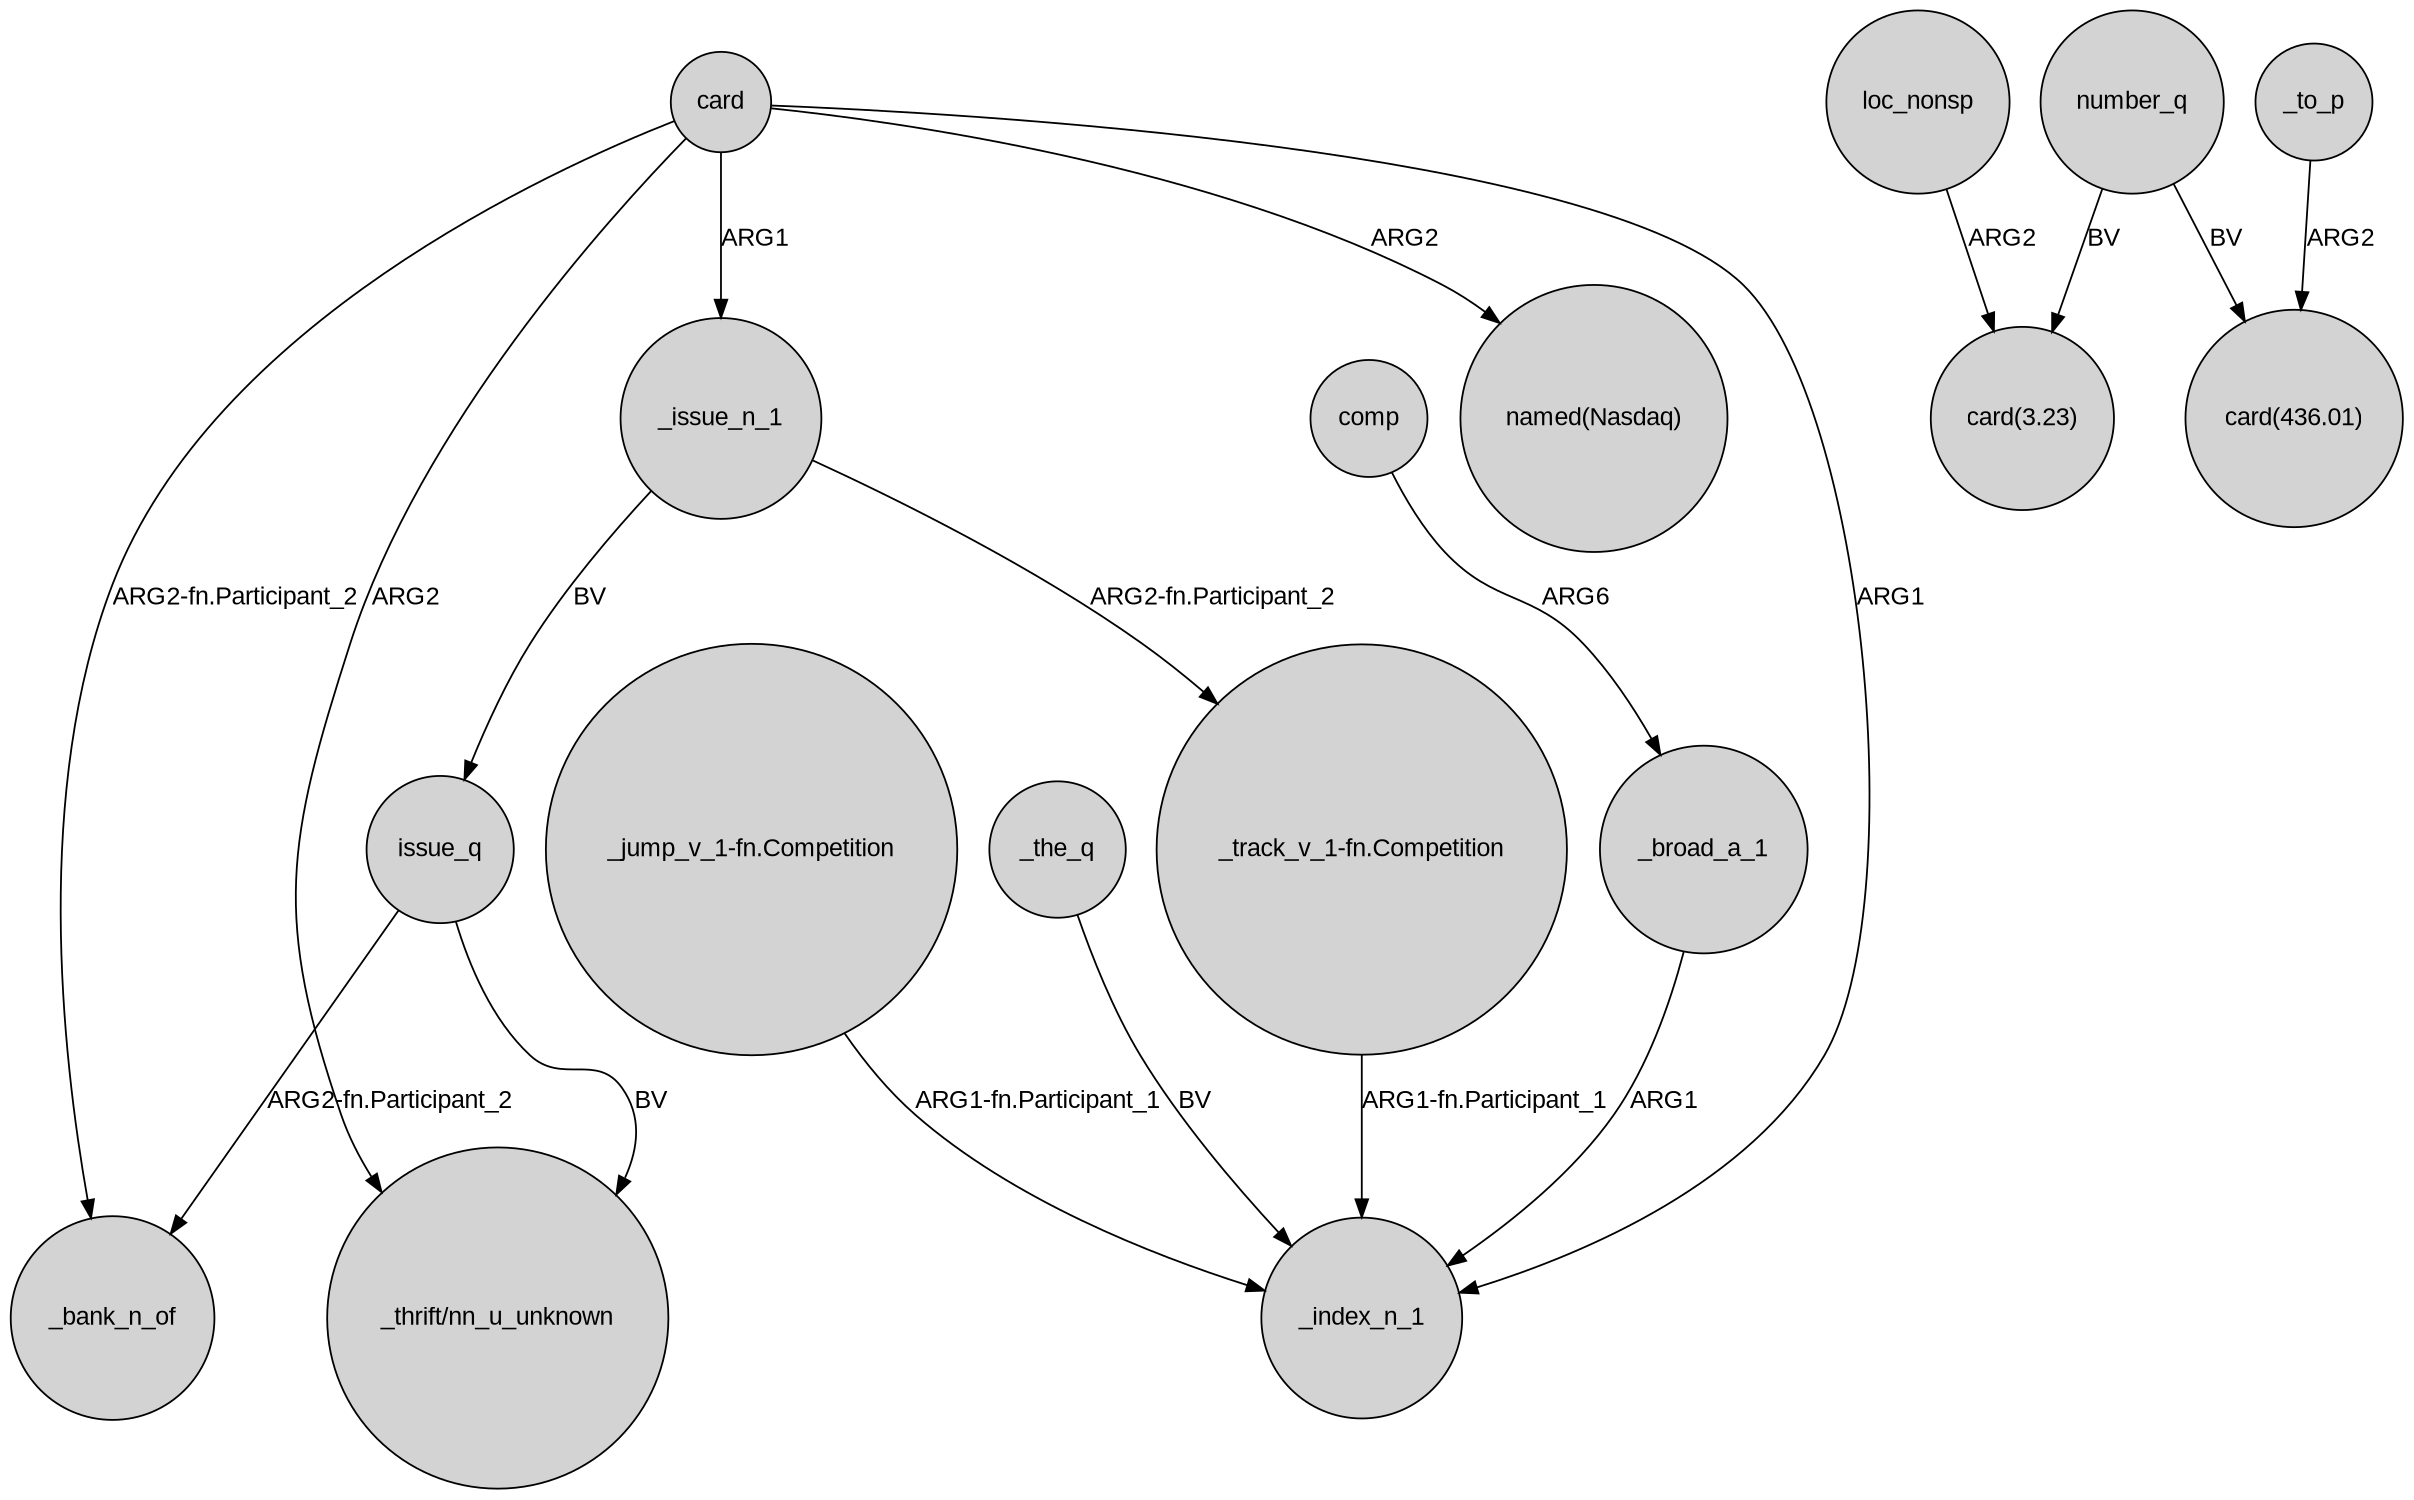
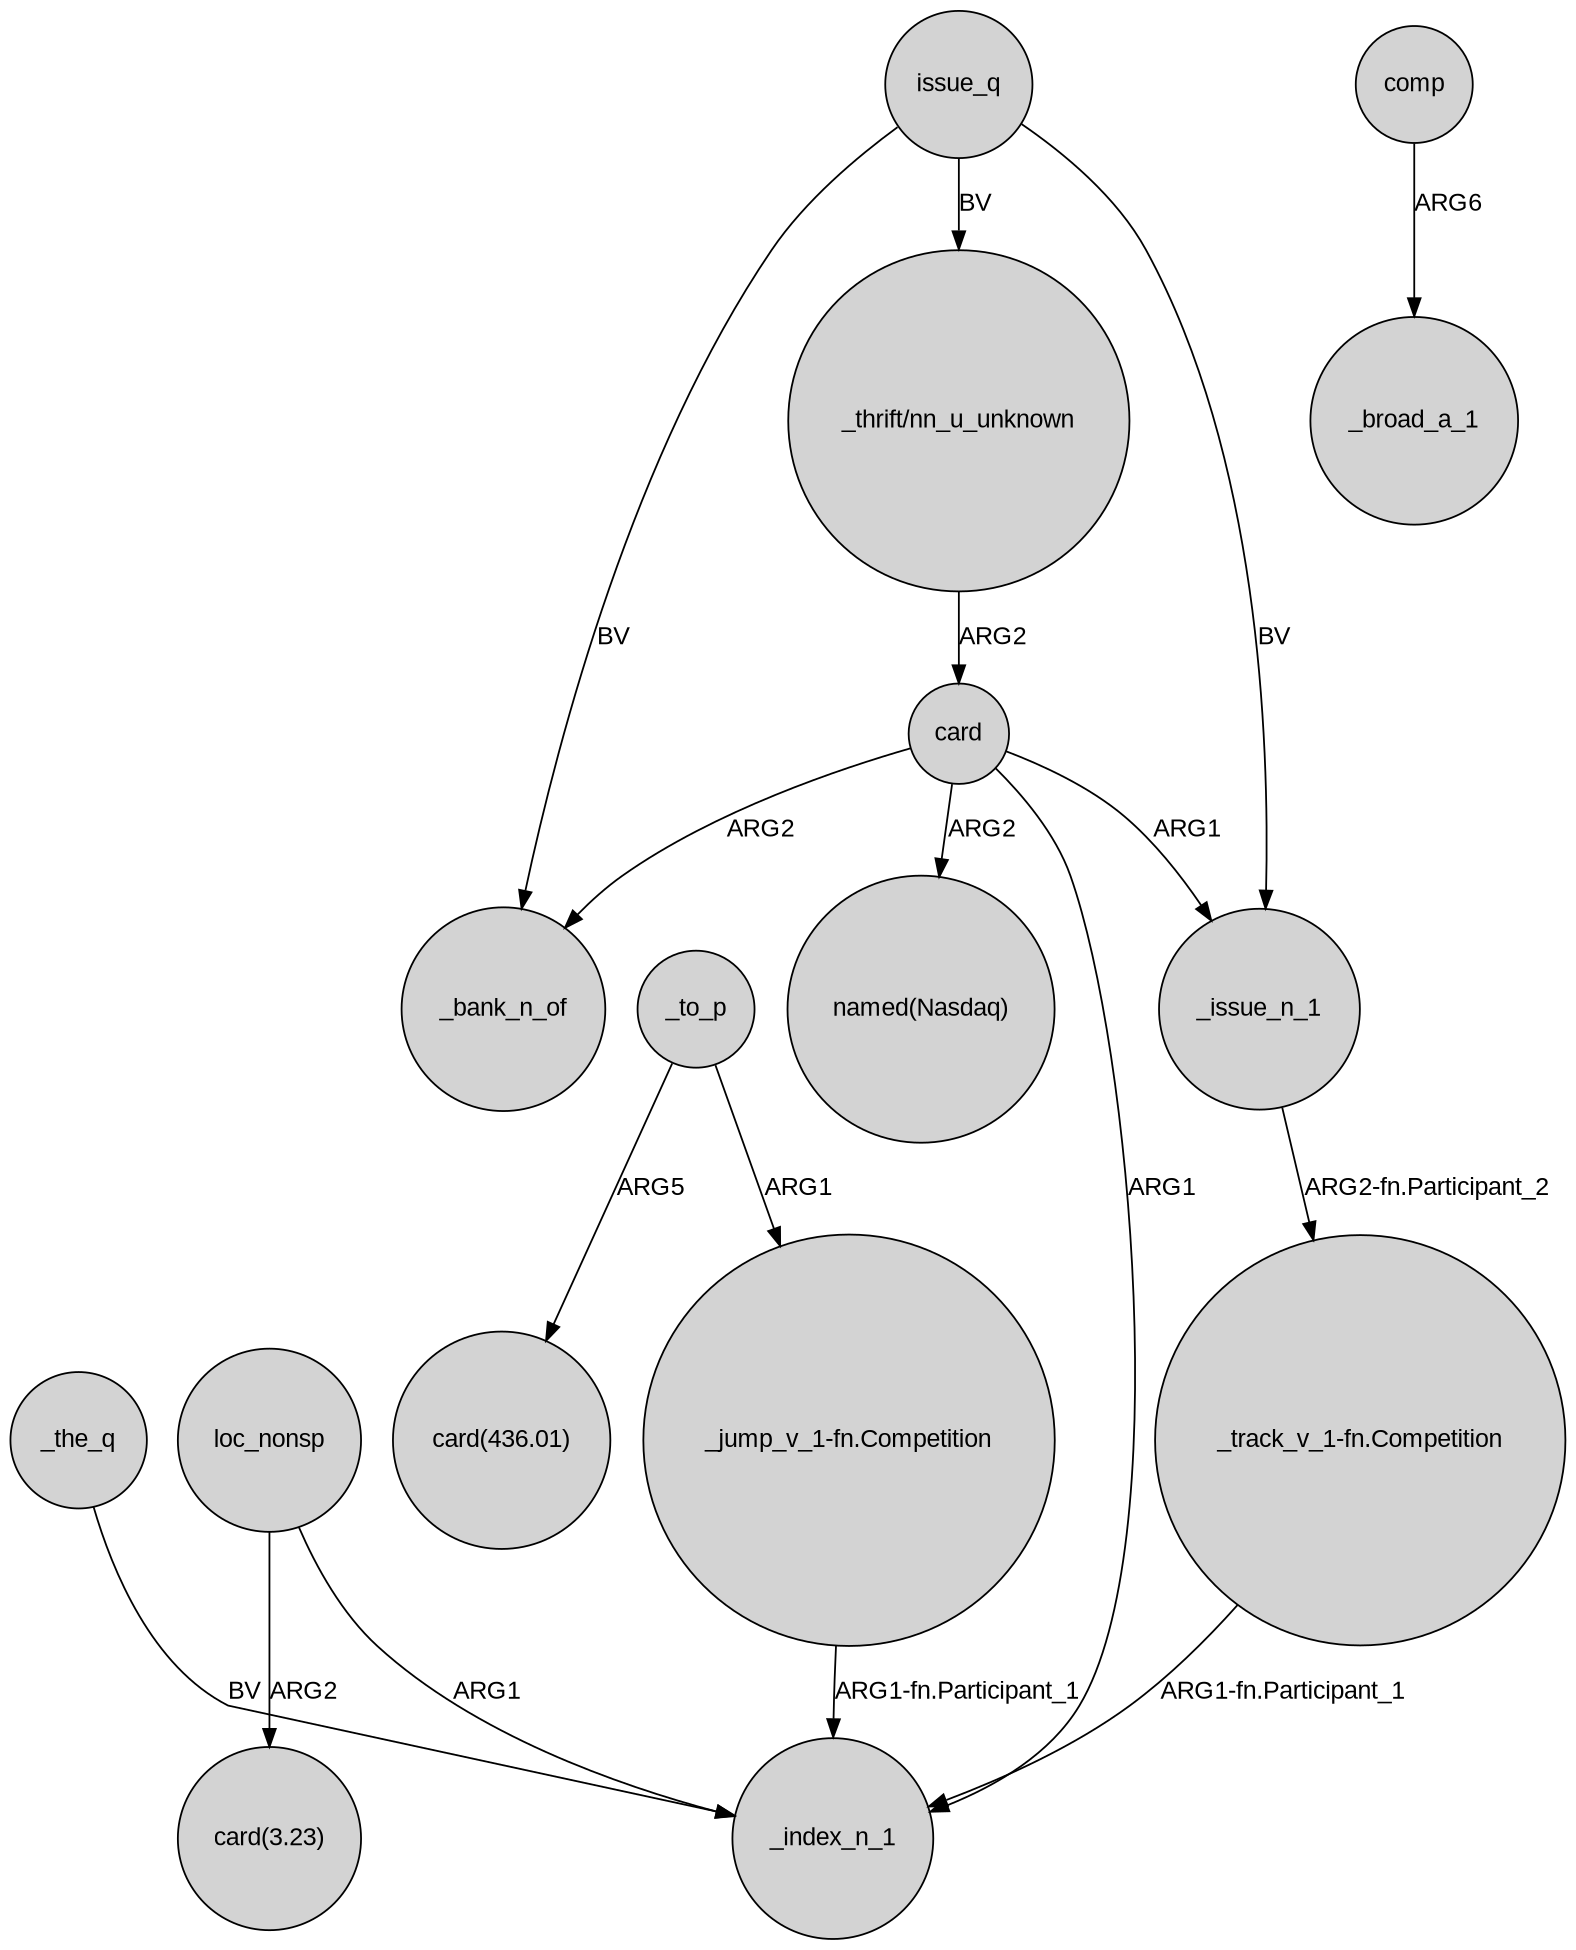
node "number_q": removed
edge "_to_p" -> "card(436.01)": label "ARG2" -> "ARG5"
edge "card" -> "_bank_n_of": label "ARG2-fn.Participant_2" -> "ARG2"
edge "card" -> "_thrift/nn_u_unknown": reversed
edge "_issue_n_1" -> "issue_q": reversed
edge "issue_q" -> "_bank_n_of": label "ARG2-fn.Participant_2" -> "BV"
edge "_broad_a_1" -> "_index_n_1": now "loc_nonsp" -> "_index_n_1"
edge "_to_p" -> "_jump_v_1-fn.Competition": added, label "ARG1"
